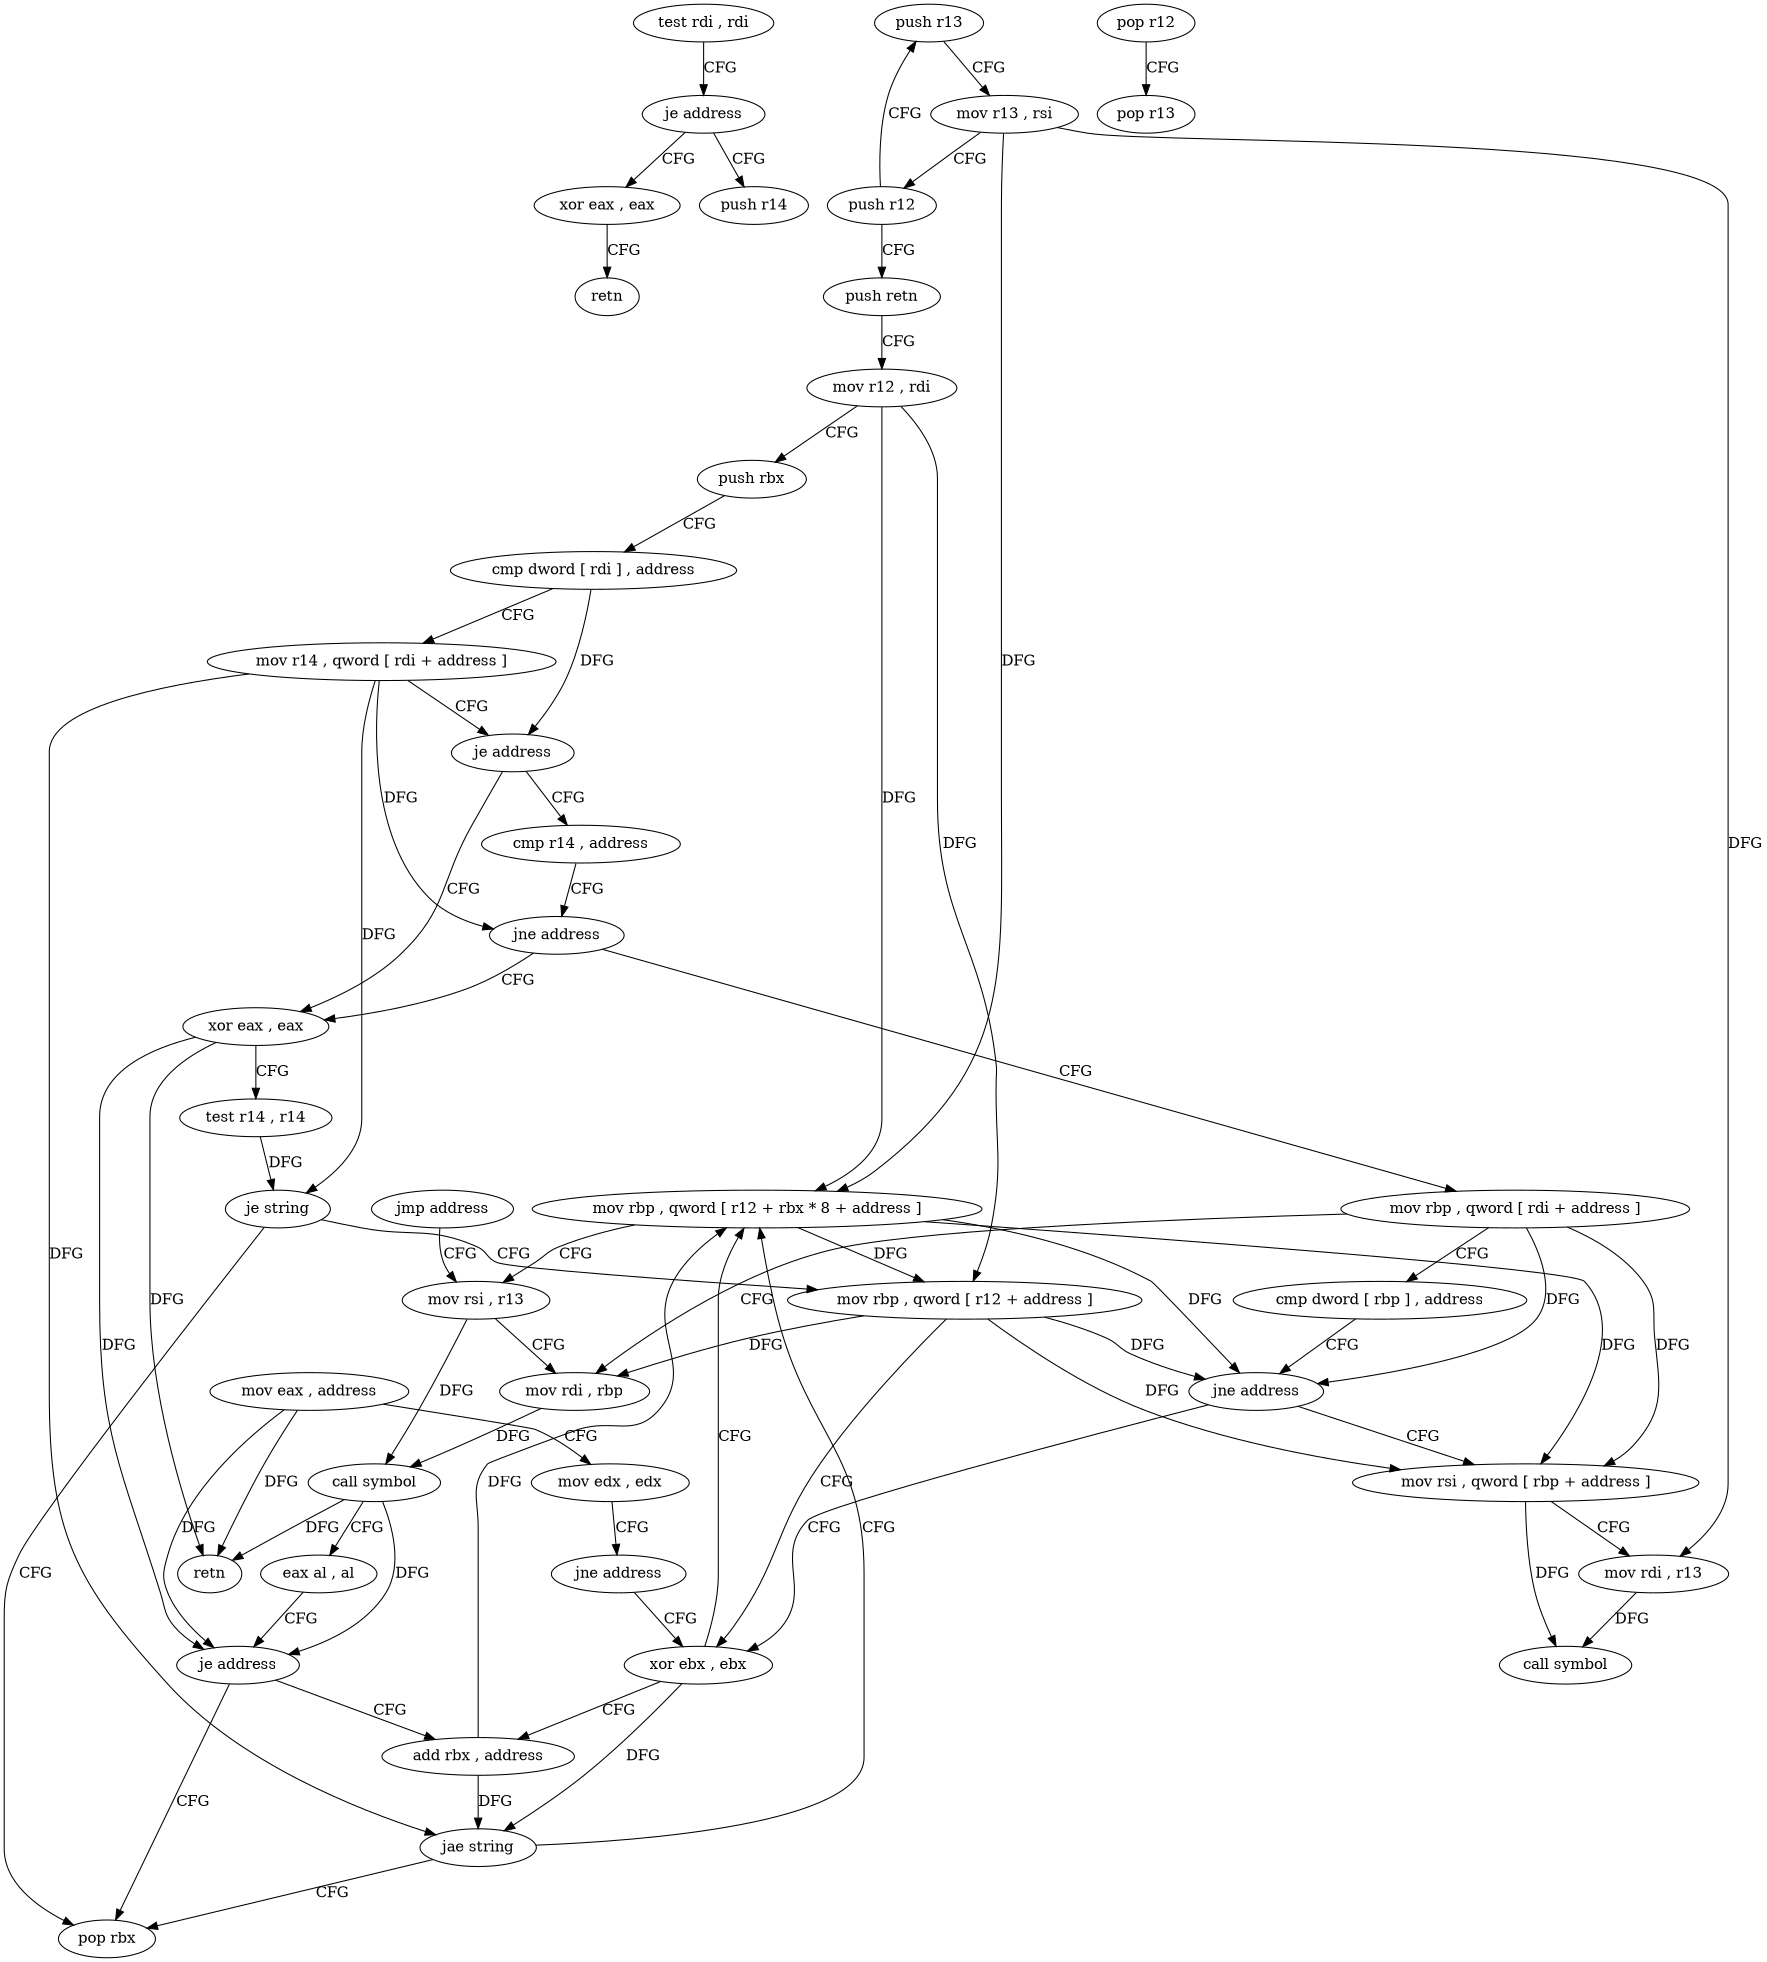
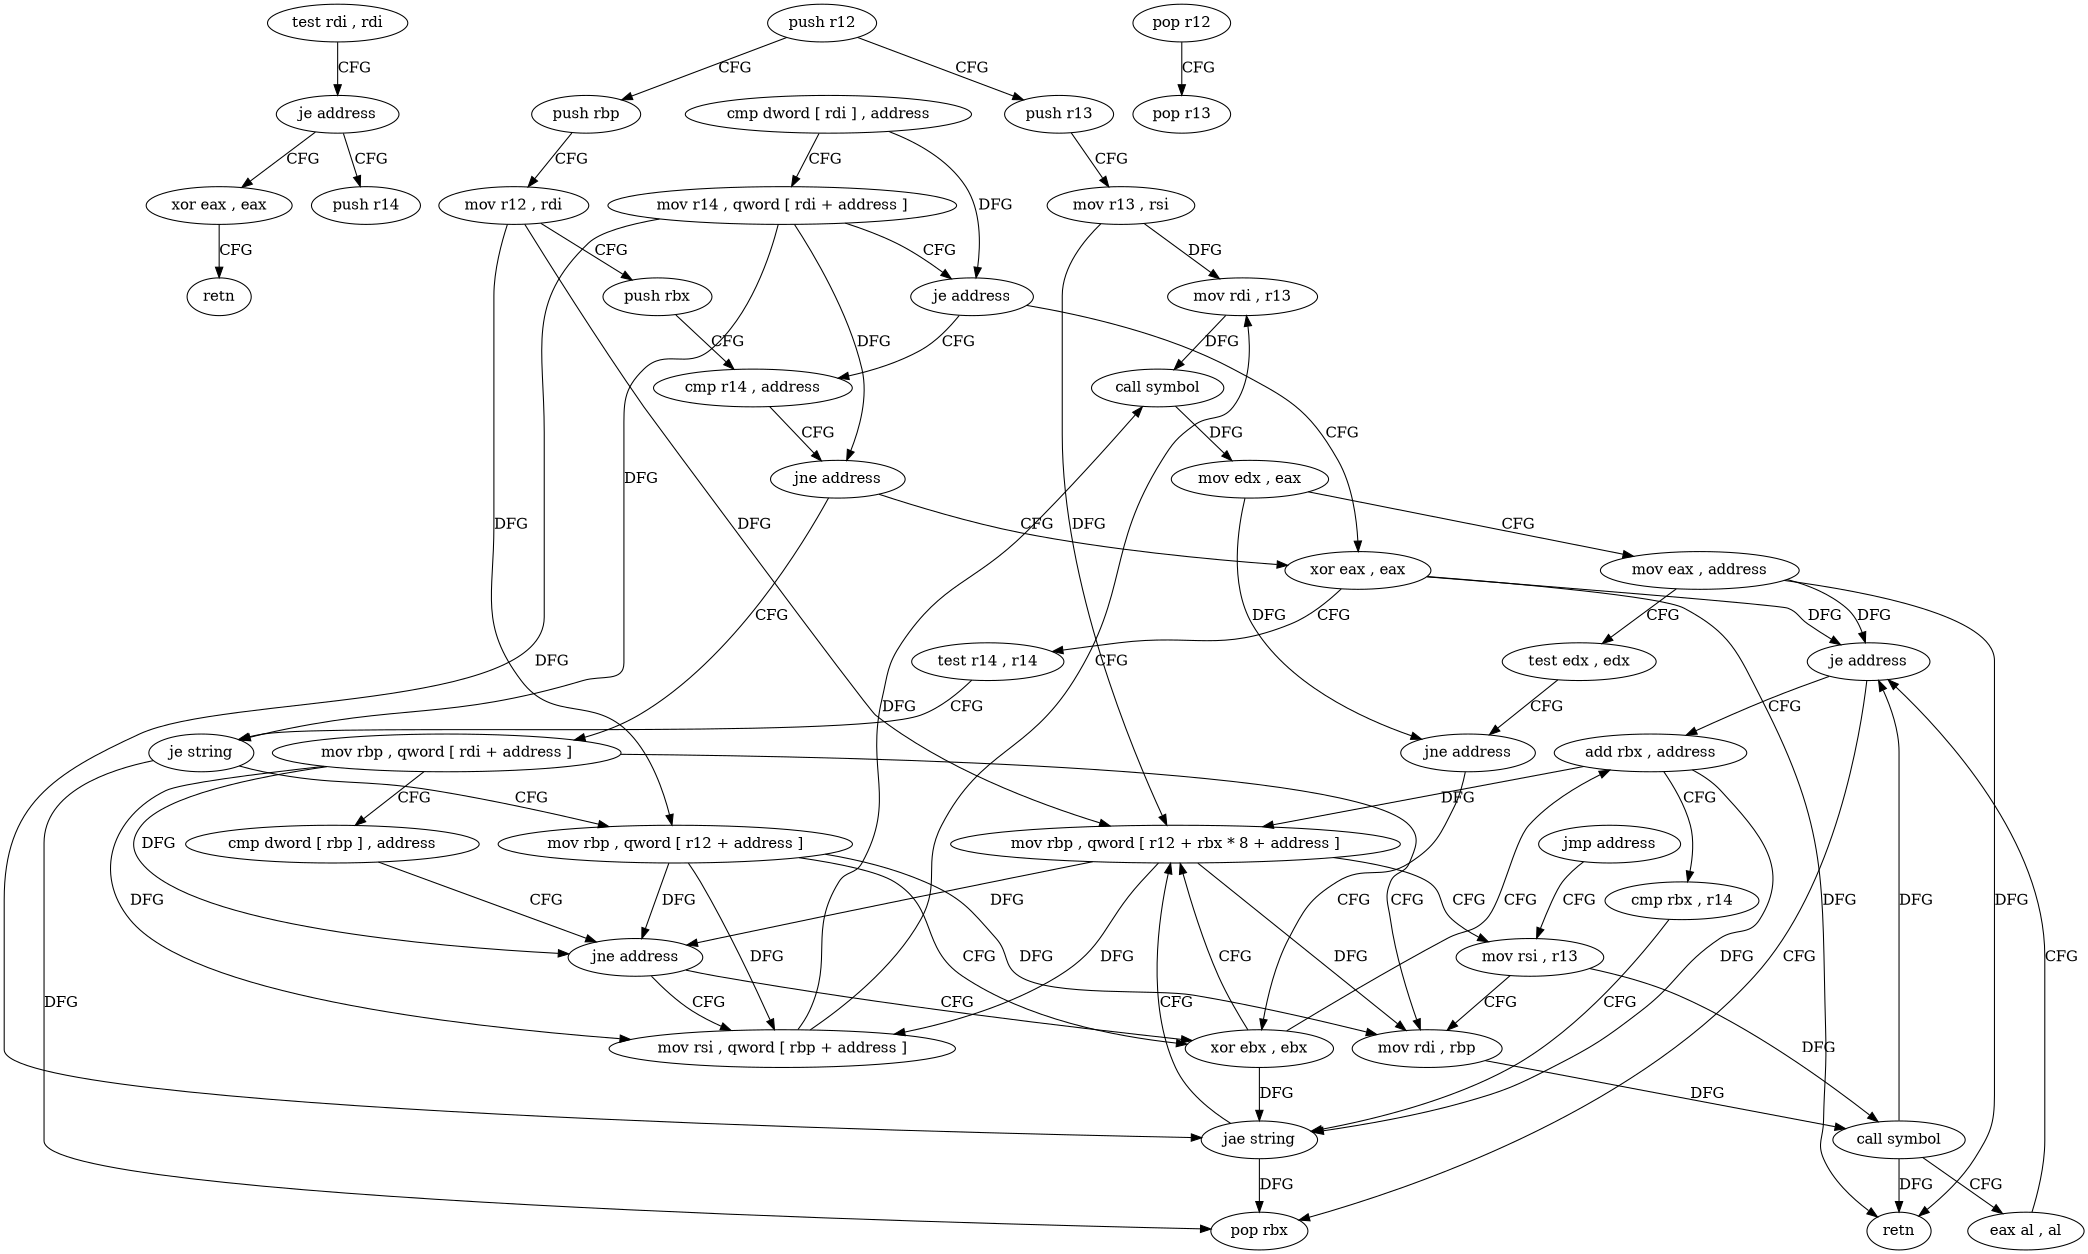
edge "mov r13 , rsi" -> "push r12": removed, label "CFG"
node "push retn": label "push retn" -> "push rbp"
node "mov edx , eax": added
edge "push rbx" -> "cmp dword [ rdi ] , address": now "push rbx" -> "cmp r14 , address"
node "cmp rbx , r14": added
edge "test r14 , r14" -> "je string": label "DFG" -> "CFG"
edge "mov rbp , qword [ r12 + rbx * 8 + address ]" -> "mov rbp , qword [ r12 + address ]": now "mov rbp , qword [ r12 + rbx * 8 + address ]" -> "mov rdi , rbp"
node "mov edx , edx": label "mov edx , edx" -> "test edx , edx"
edge "je string" -> "pop rbx": label "CFG" -> "DFG"
edge "jae string" -> "pop rbx": label "CFG" -> "DFG"
